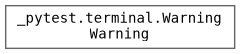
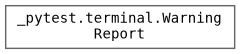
node "_pytest.terminal.Warning Warning": label "_pytest.terminal.Warning Warning" -> "_pytest.terminal.Warning Report"
